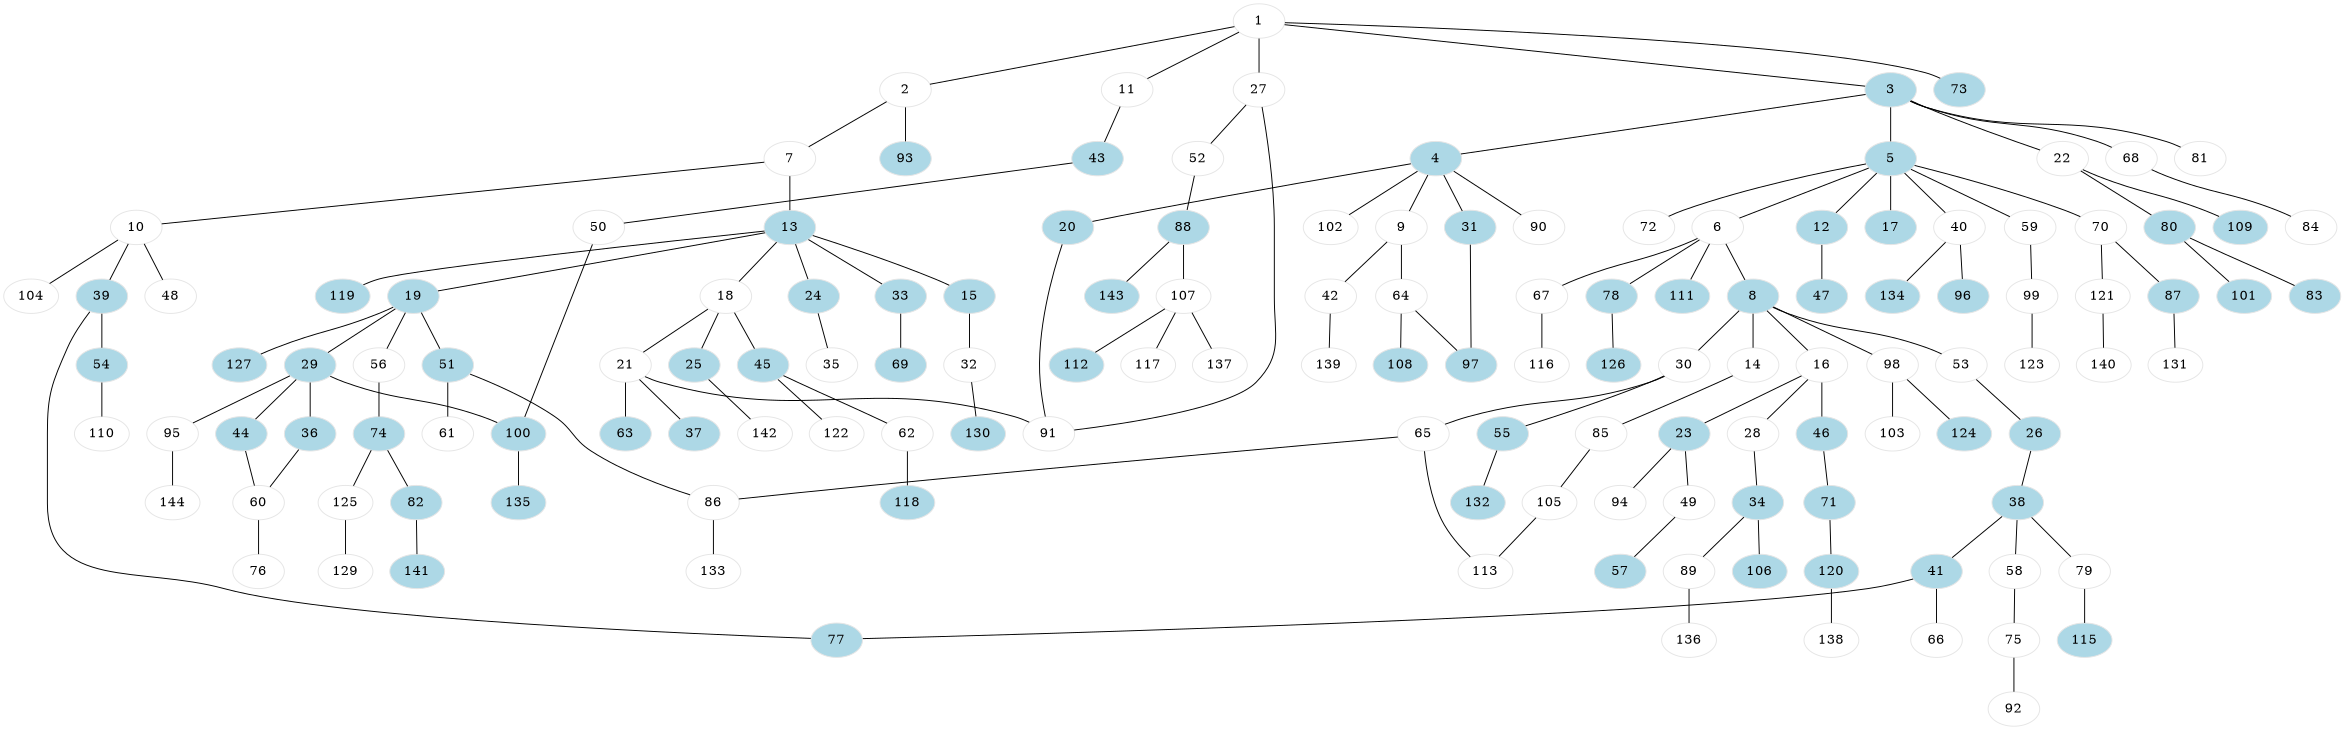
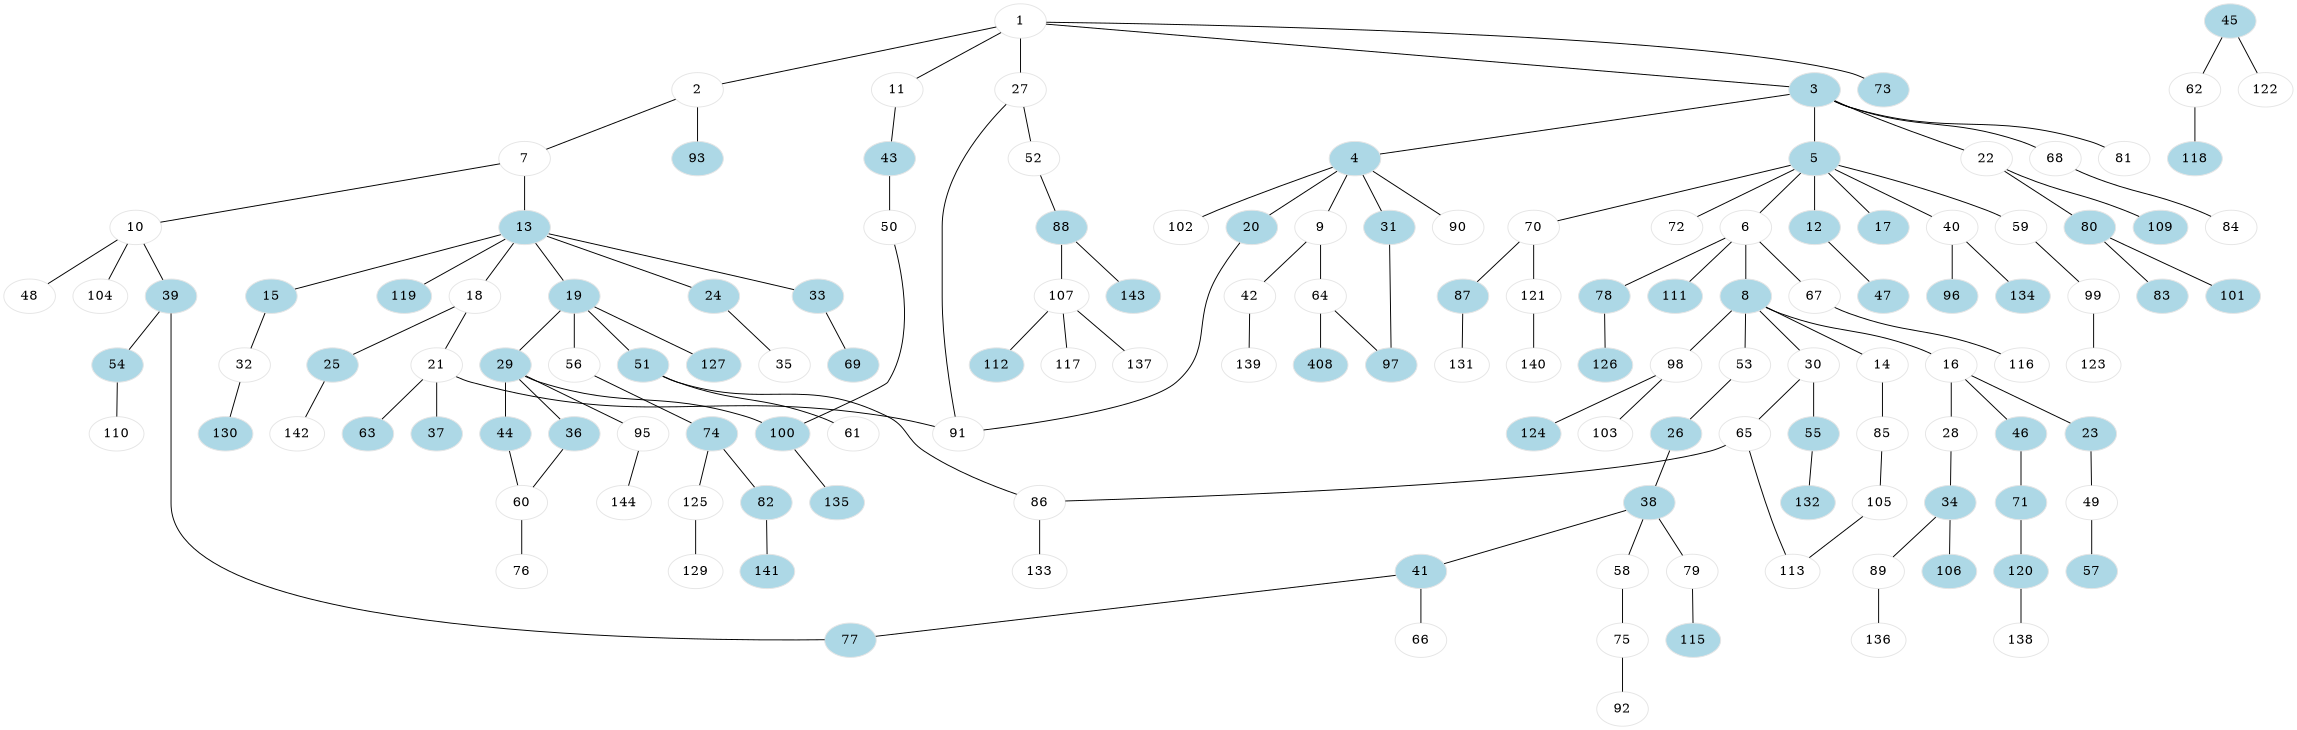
edge "18" -- "45": removed
node "108": label "108" -> "408"
node "94": removed
